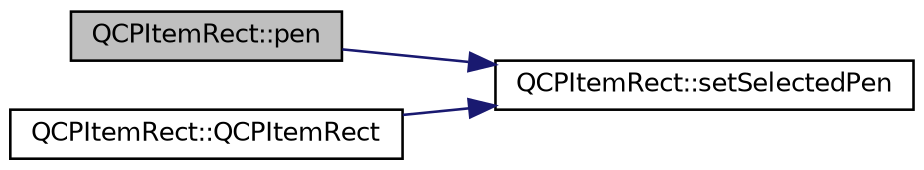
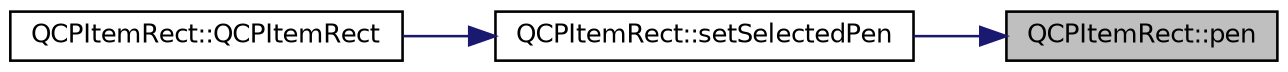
edge "QCPItemRect::pen" -> "QCPItemRect::setSelectedPen": reversed
